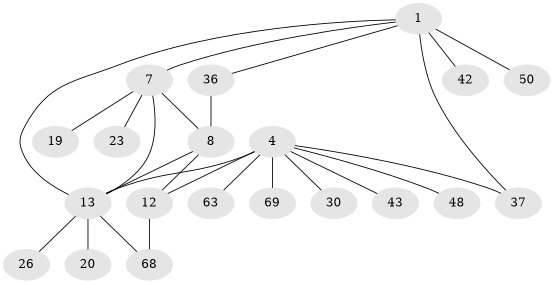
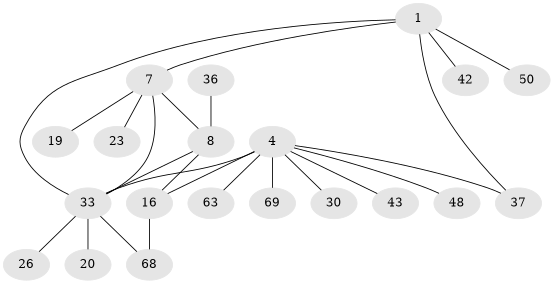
edge "1" -- "36": removed
node "13": label "13" -> "33"
node "12": label "12" -> "16"
